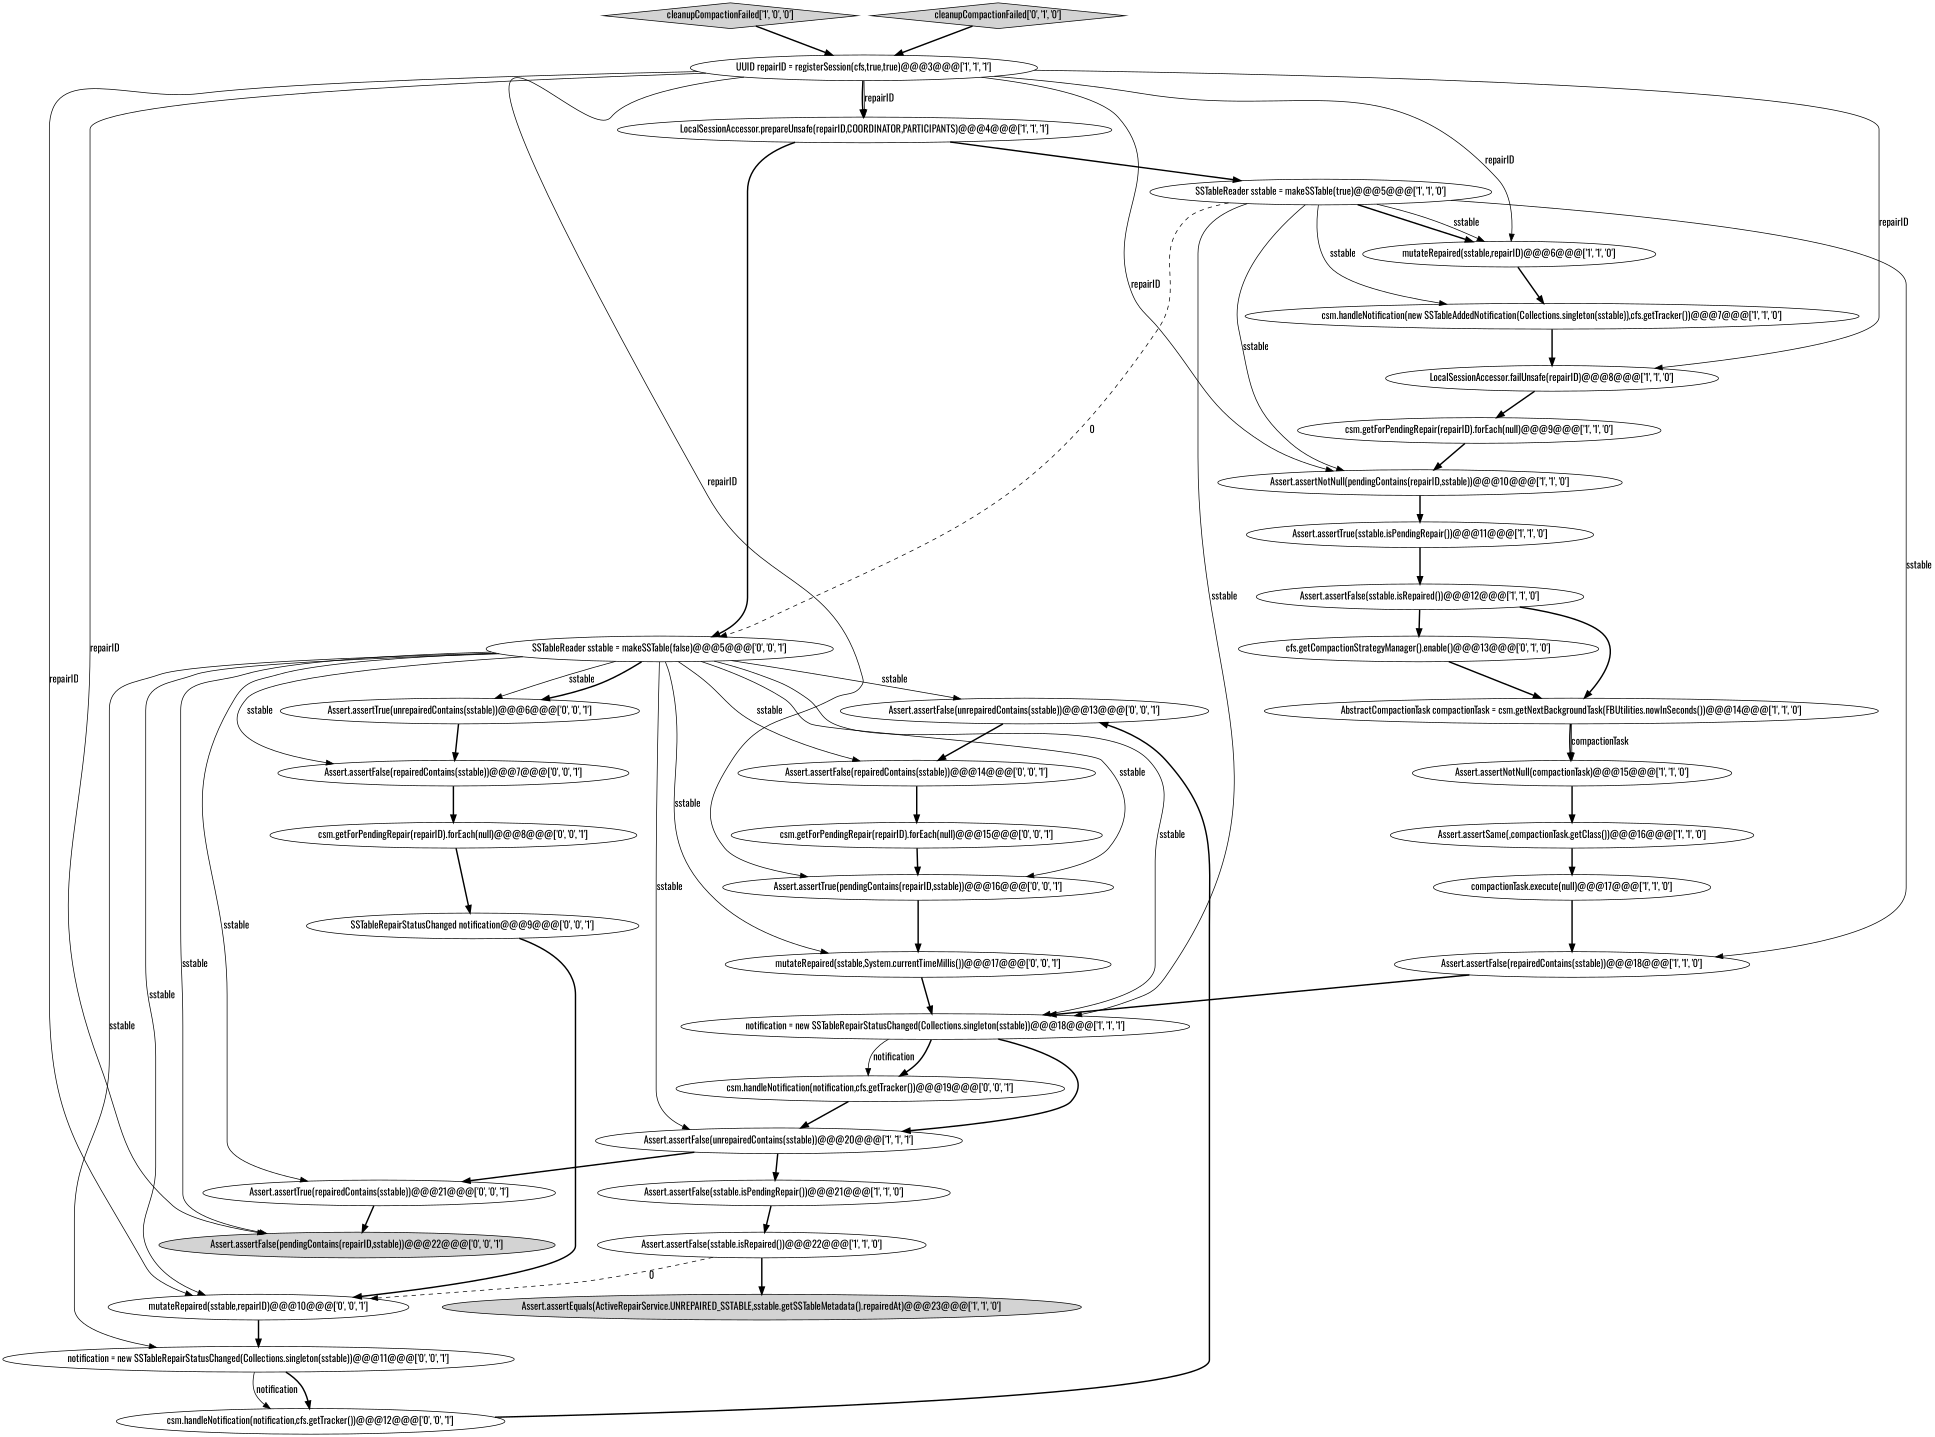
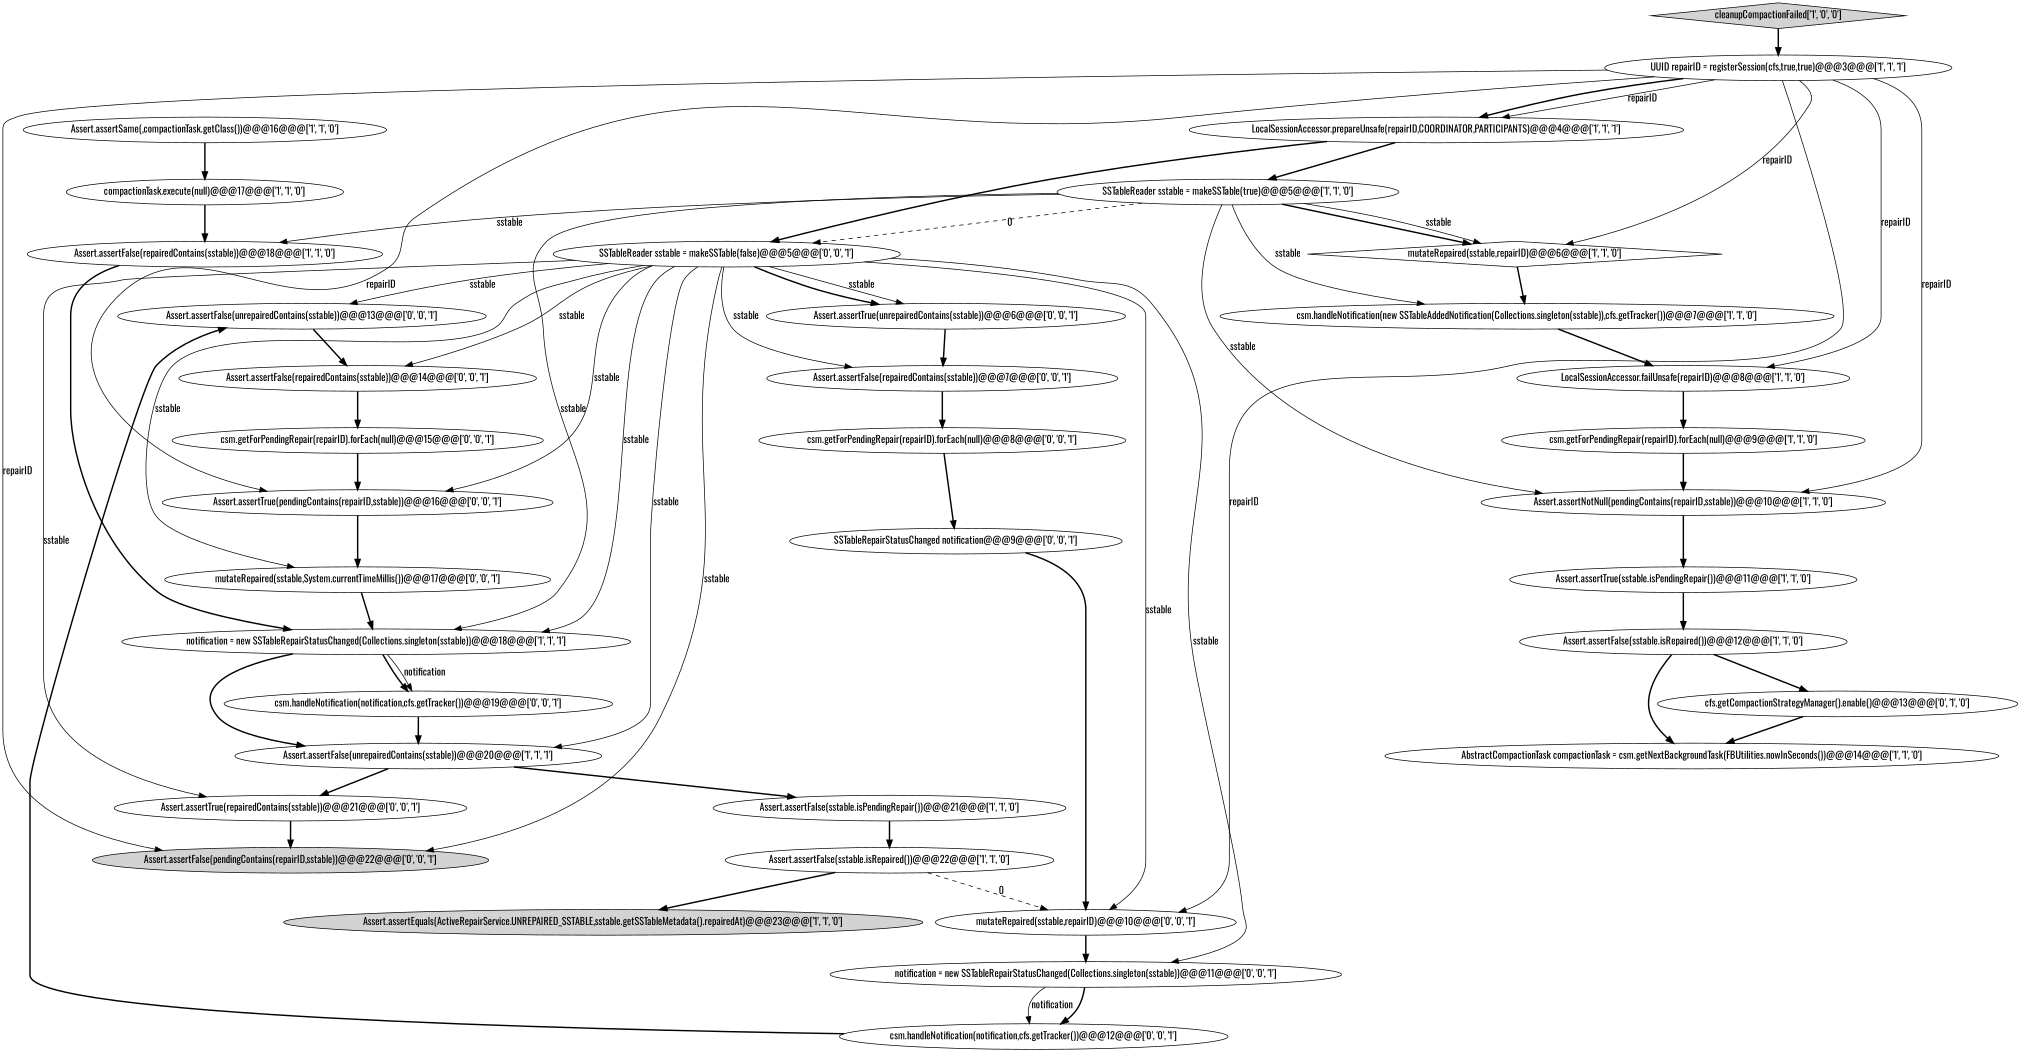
node "cleanupCompactionFailed['0', '1', '0']": removed
node "mutateRepaired(sstable,repairID)@@@6@@@['1', '1', '0']": shape ellipse -> diamond
node "Assert.assertNotNull(compactionTask)@@@15@@@['1', '1', '0']": removed
